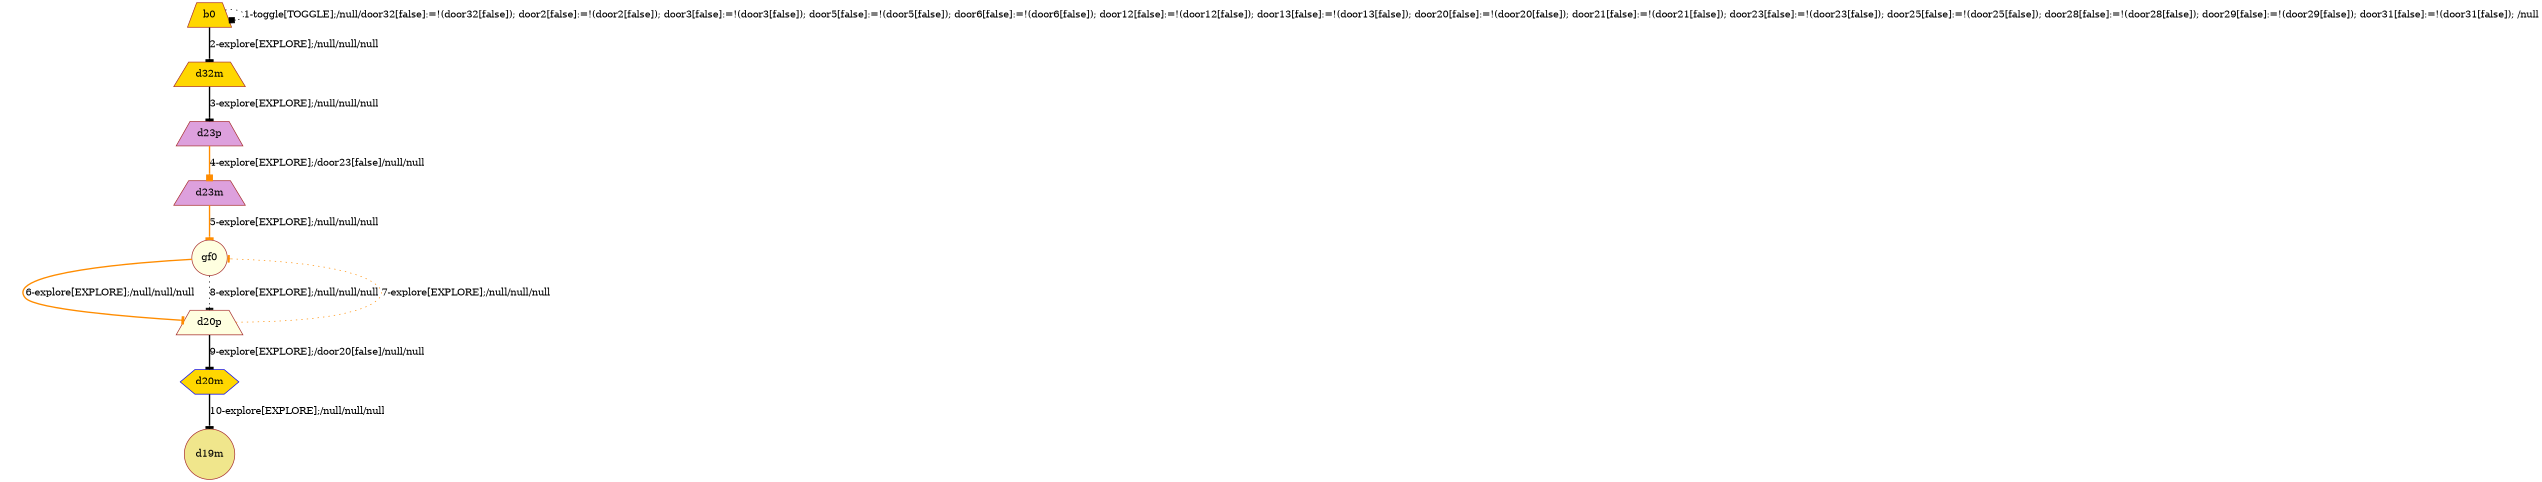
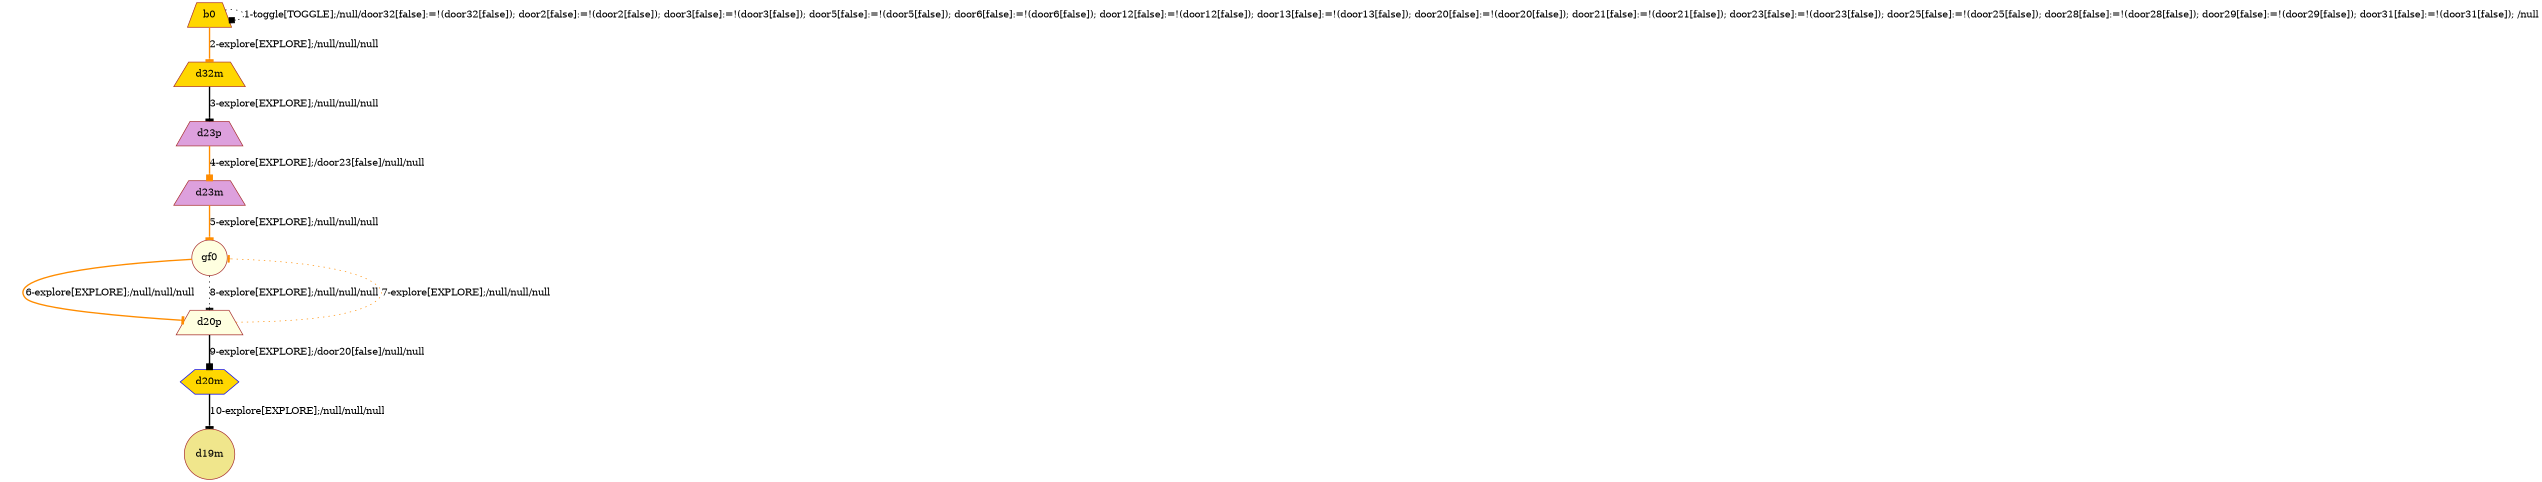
edge "b0" -> "d32m": color black -> darkorange
edge "d20p" -> "d20m": arrowhead tee -> box
